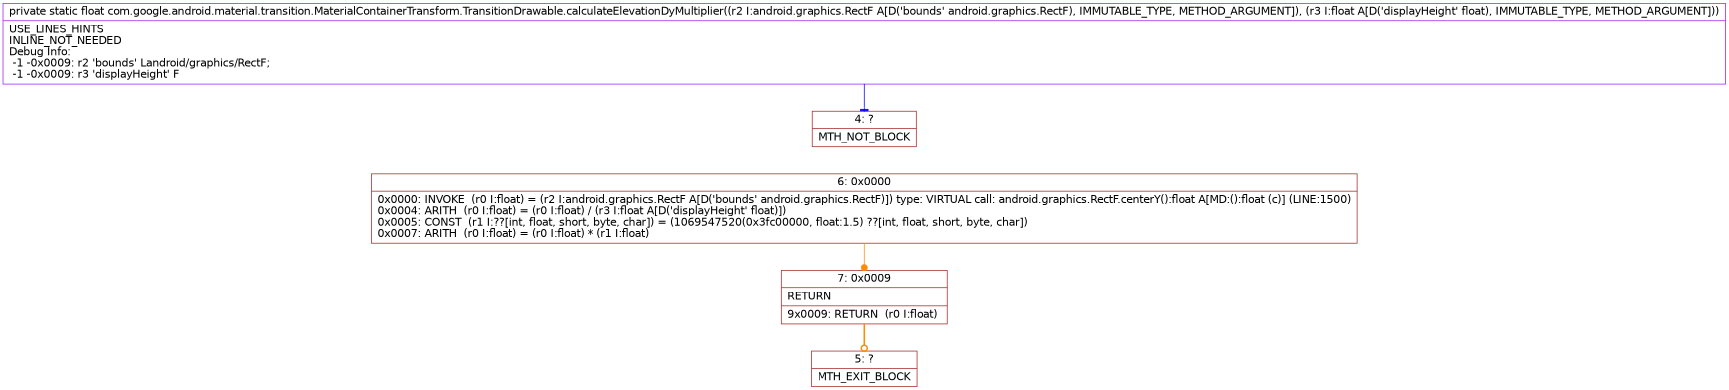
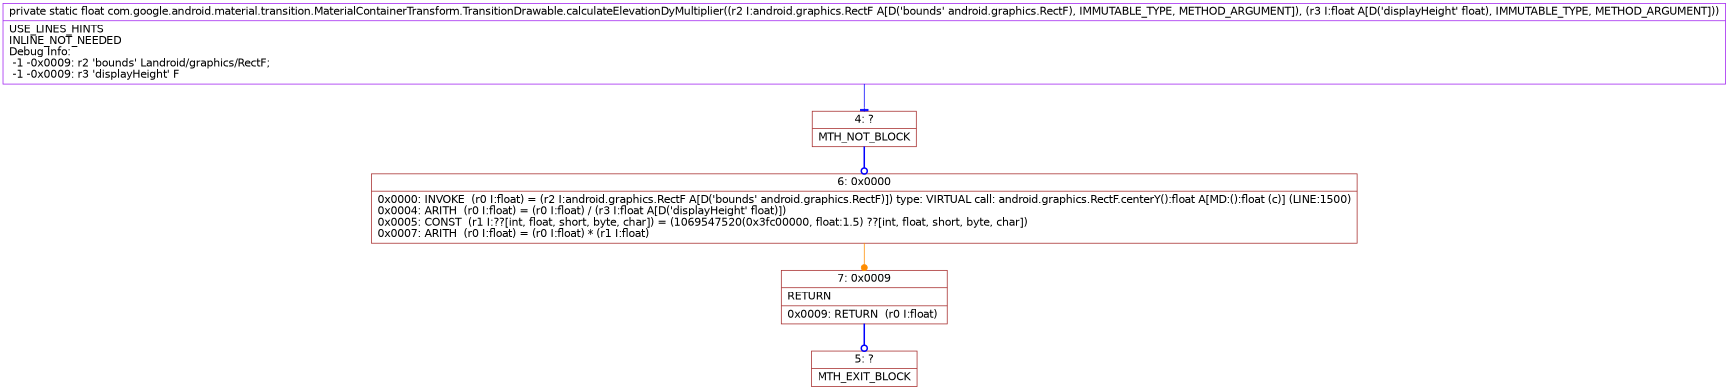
edge "4: ?" -> "6: 0x0000": added
node "7: 0x0009": text "9x0009: RETURN  (r0 I:float)" -> "0x0009: RETURN  (r0 I:float)"
edge "7: 0x0009" -> "5: ?": color darkorange -> blue
